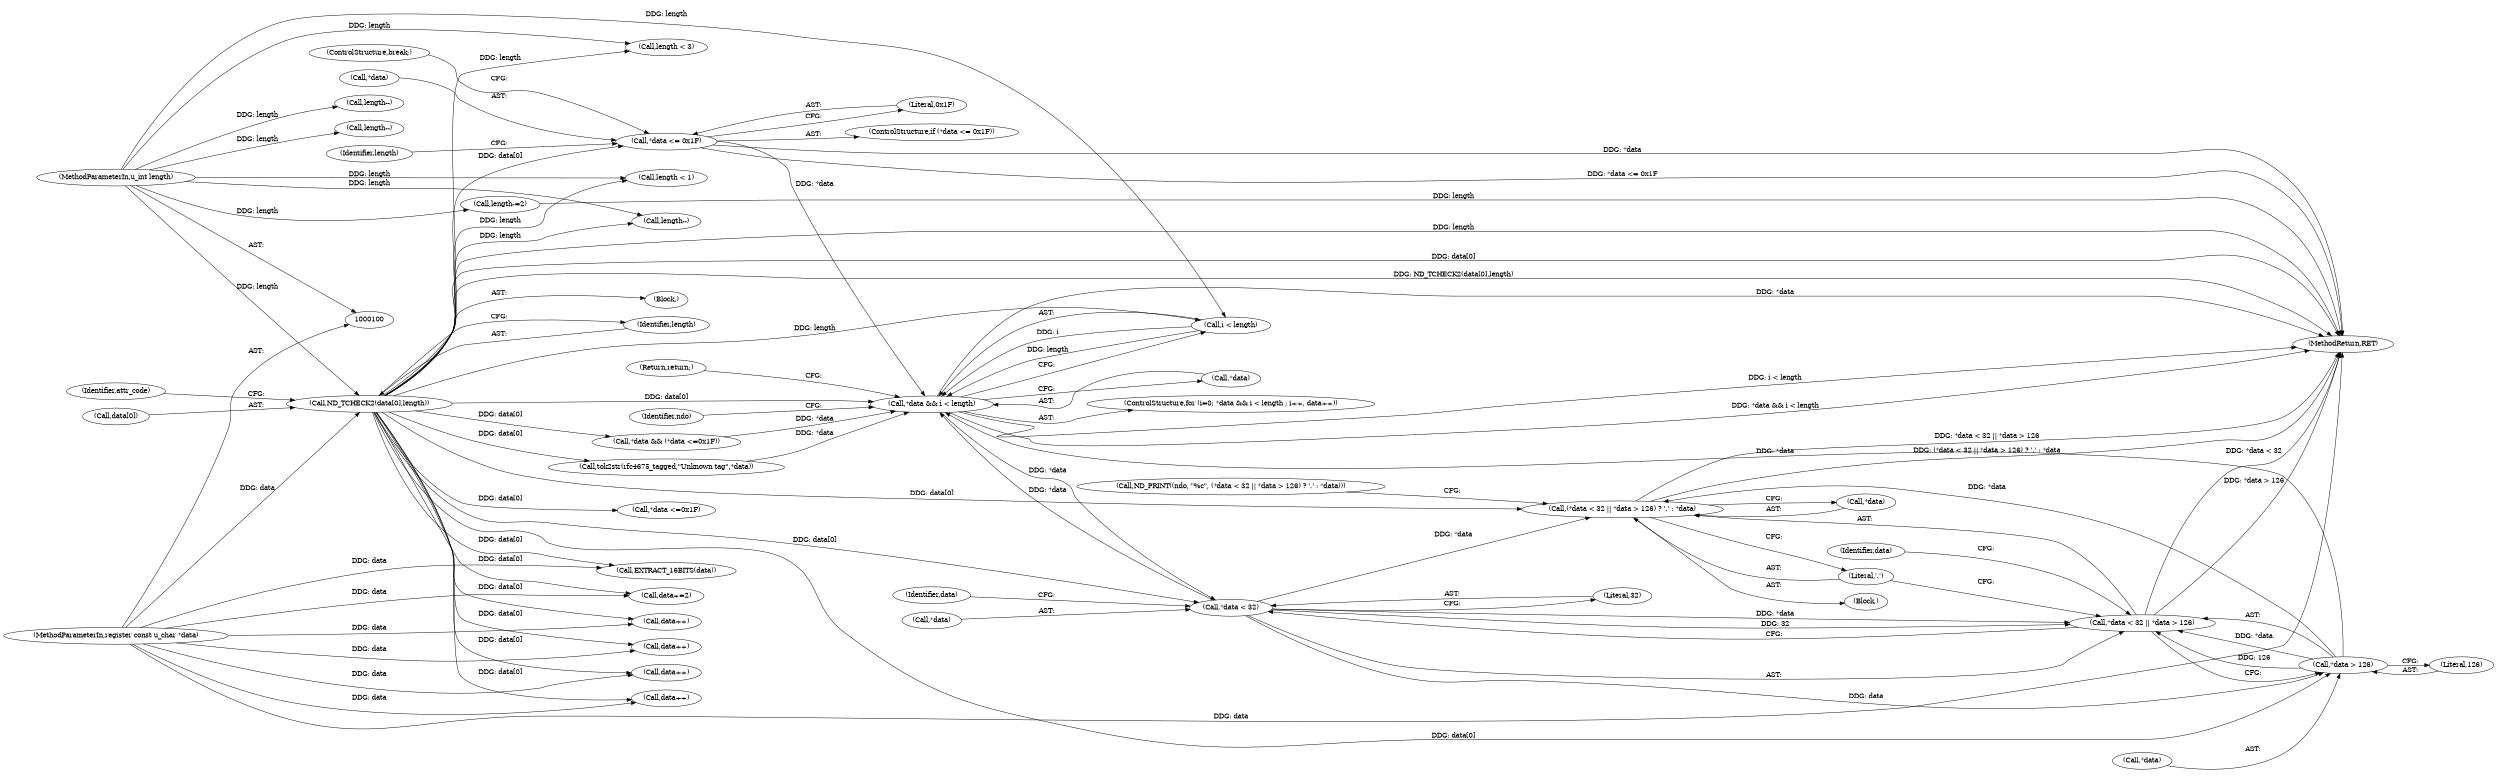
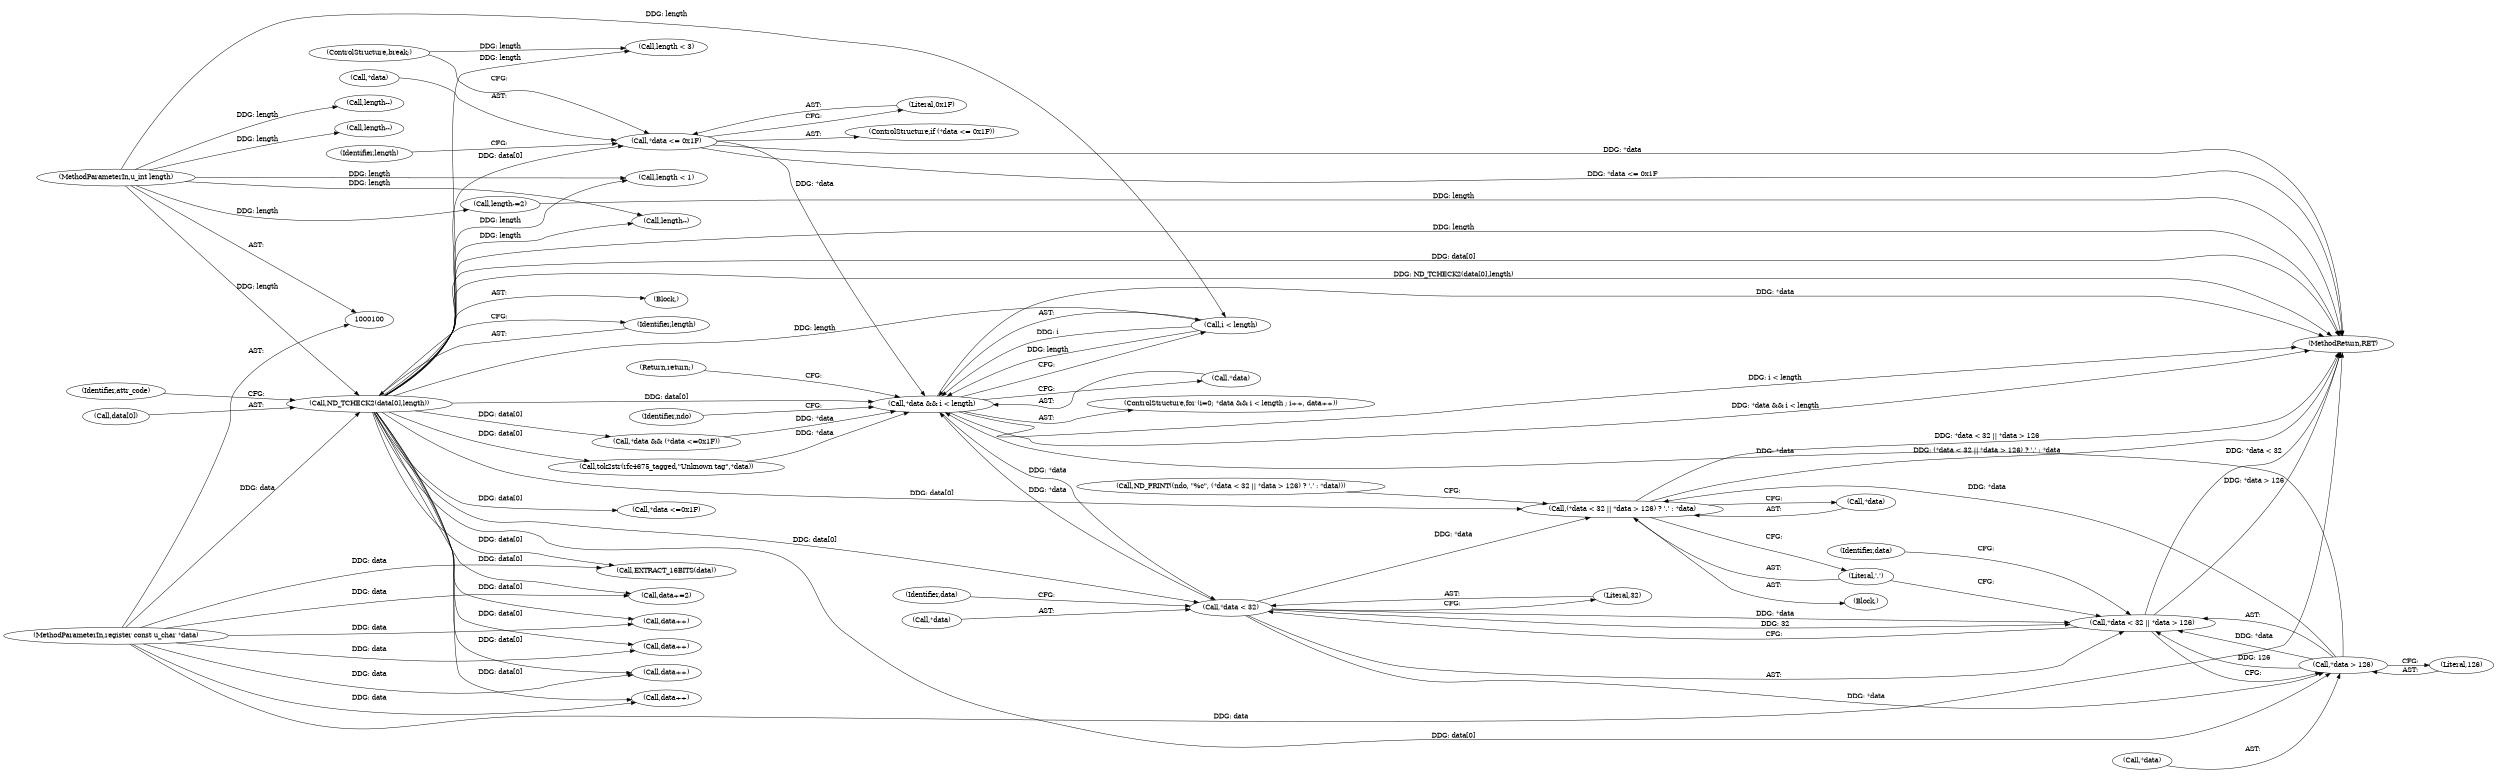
edge "(MethodParameterIn,u_int length)" -> "(Call,length < 3)": now "(ControlStructure,break;)" -> "(Call,length < 3)"
edge "(Call,*data < 32 || *data > 126)" -> "(Call,(*data < 32 || *data > 126) ? '.' : *data)": removed, label "AST:"
edge "(Call,*data < 32)" -> "(Call,*data > 126)": label "DDG: data" -> "DDG: *data"
